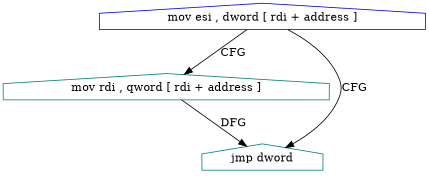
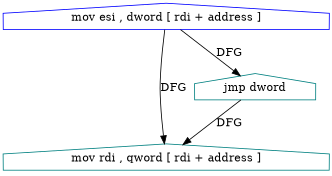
edge "mov esi , dword [ rdi + address ]" -> "mov rdi , qword [ rdi + address ]": label "CFG" -> "DFG"
edge "mov esi , dword [ rdi + address ]" -> "jmp dword": label "CFG" -> "DFG"
edge "mov rdi , qword [ rdi + address ]" -> "jmp dword": reversed
